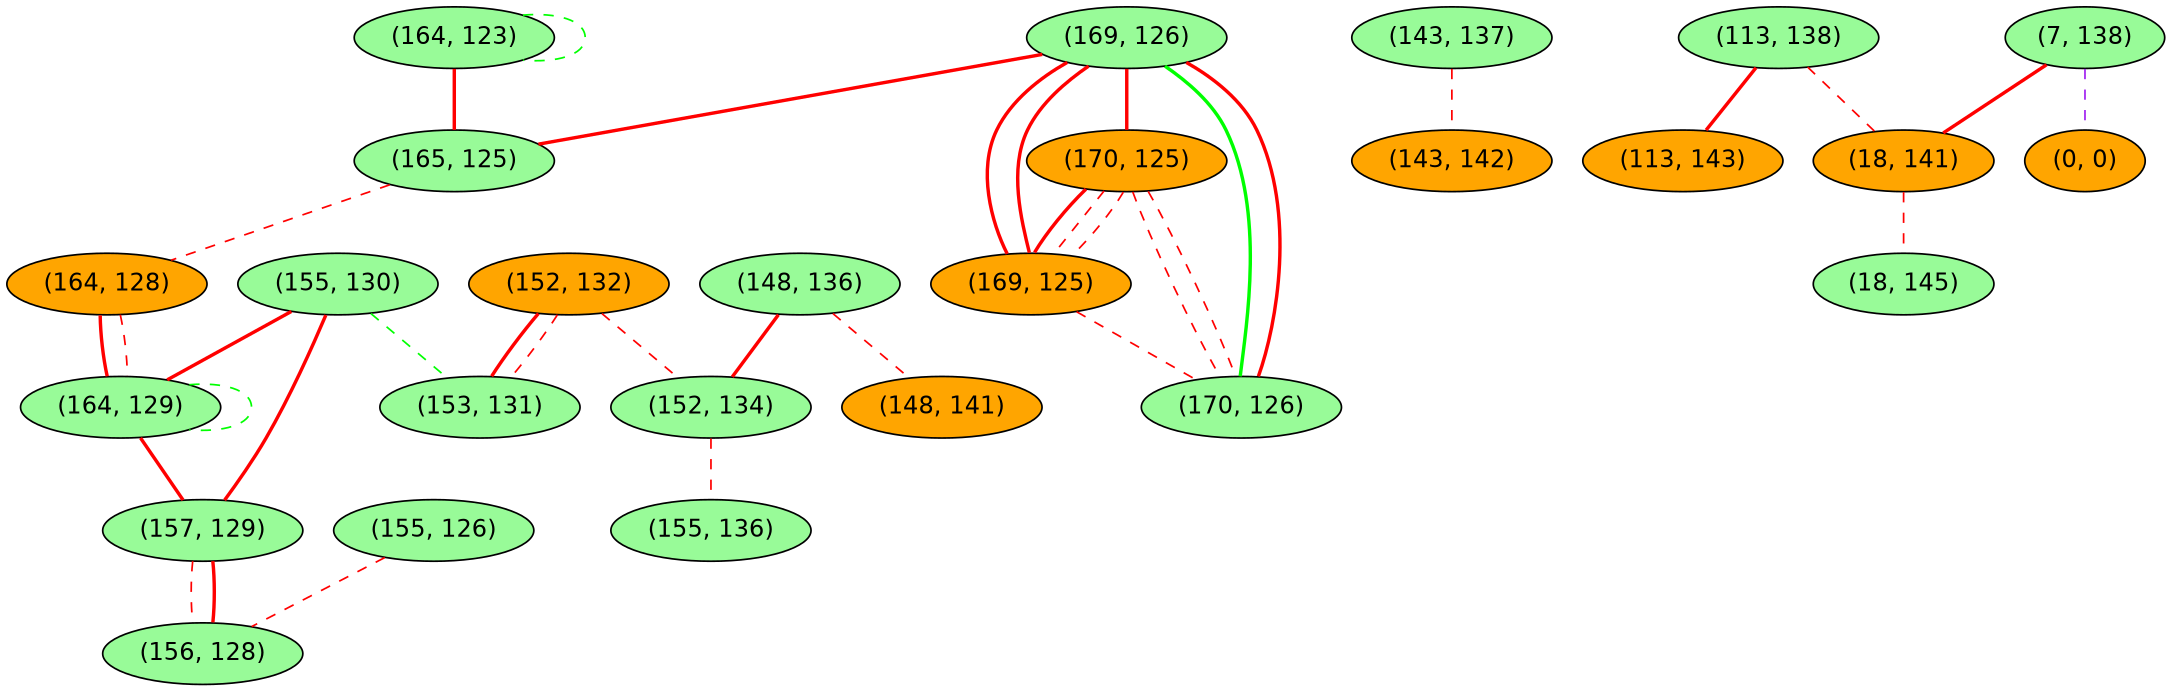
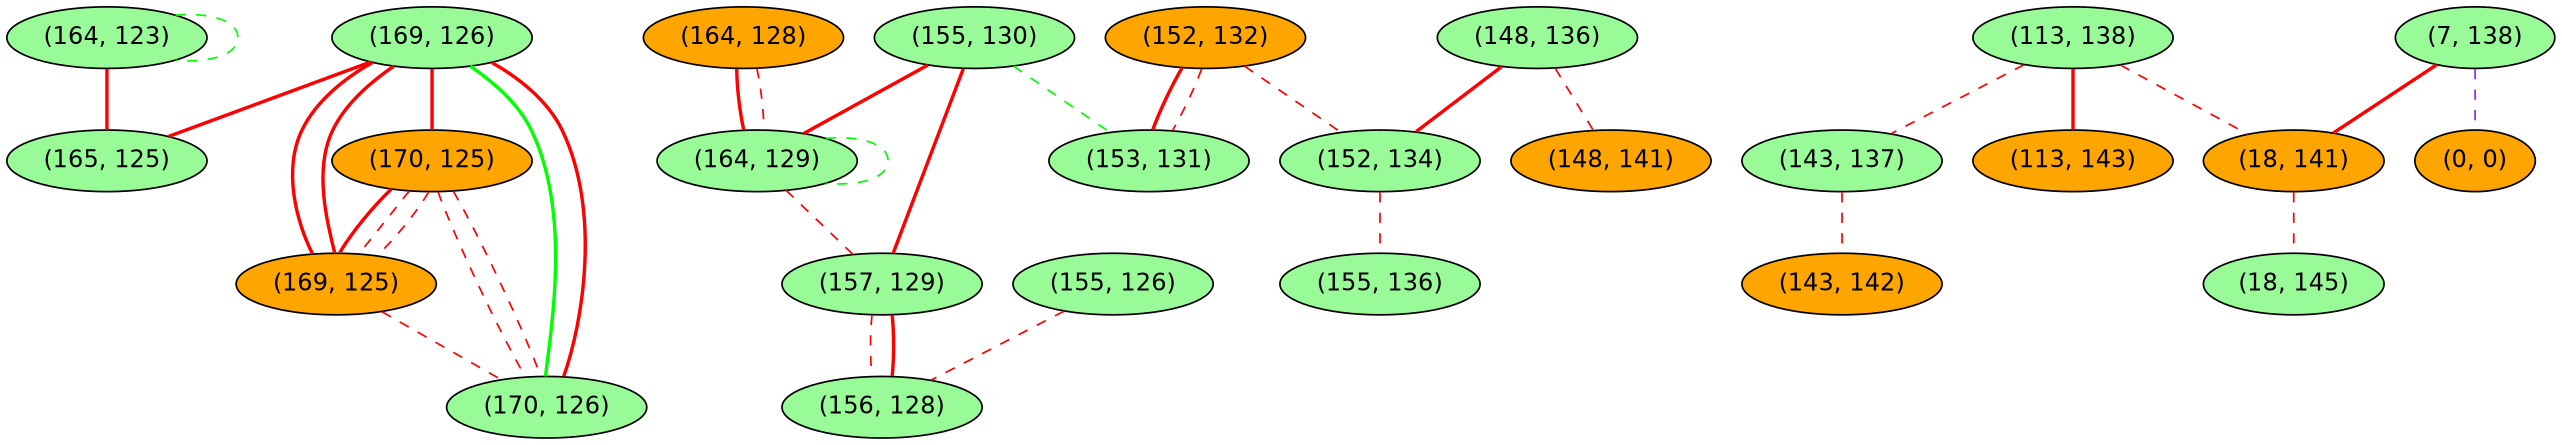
edge "(113, 138)" -- "(143, 137)": added
edge "(165, 125)" -- "(164, 128)": removed
edge "(164, 129)" -- "(157, 129)": style bold -> dashed
